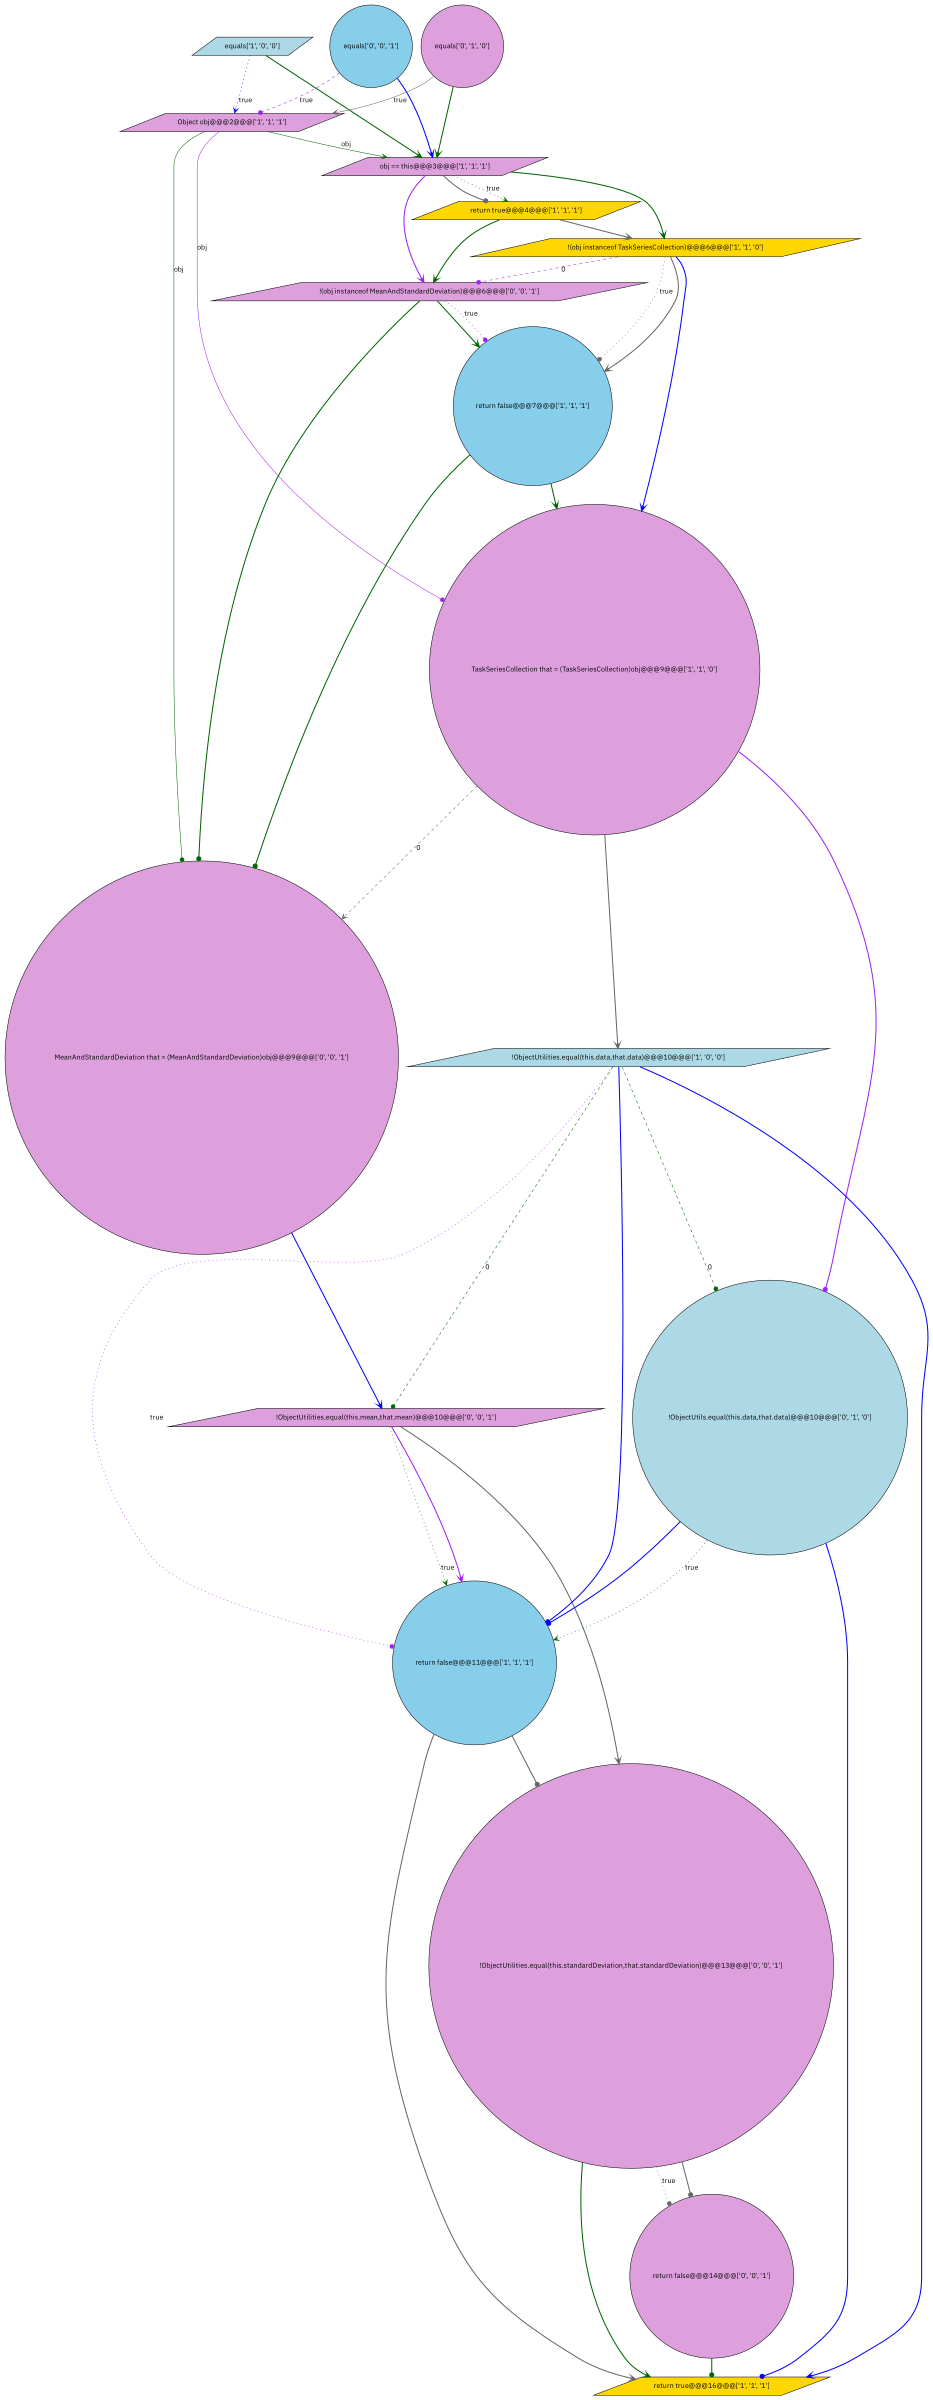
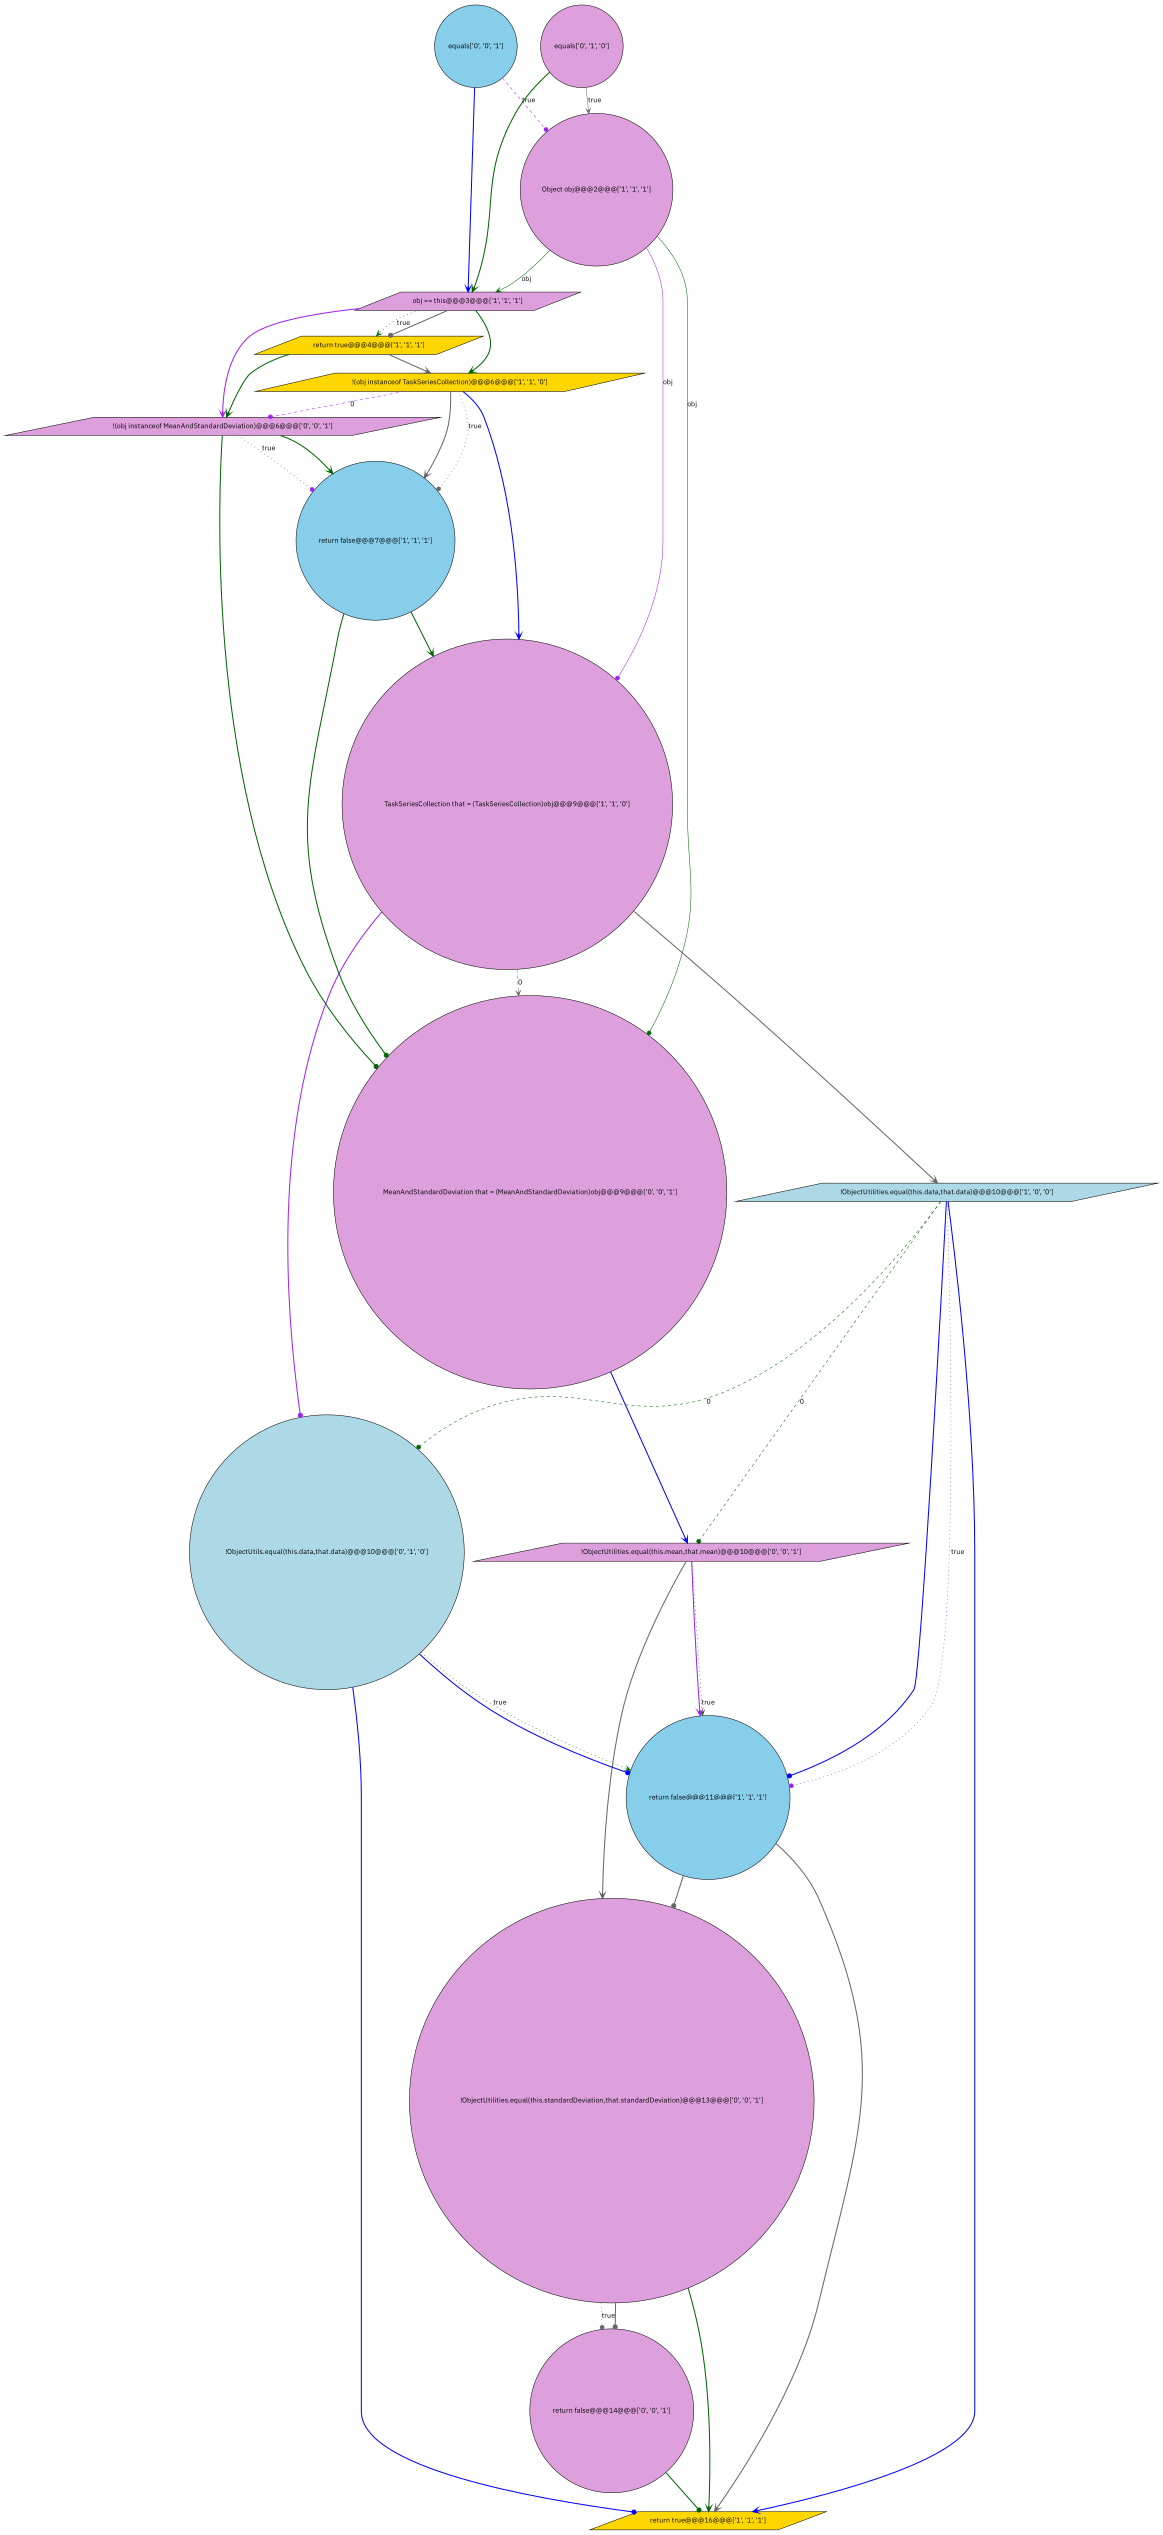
node "equals['1', '0', '0']": removed
node "Object obj@@@2@@@['1', '1', '1']": shape parallelogram -> circle
